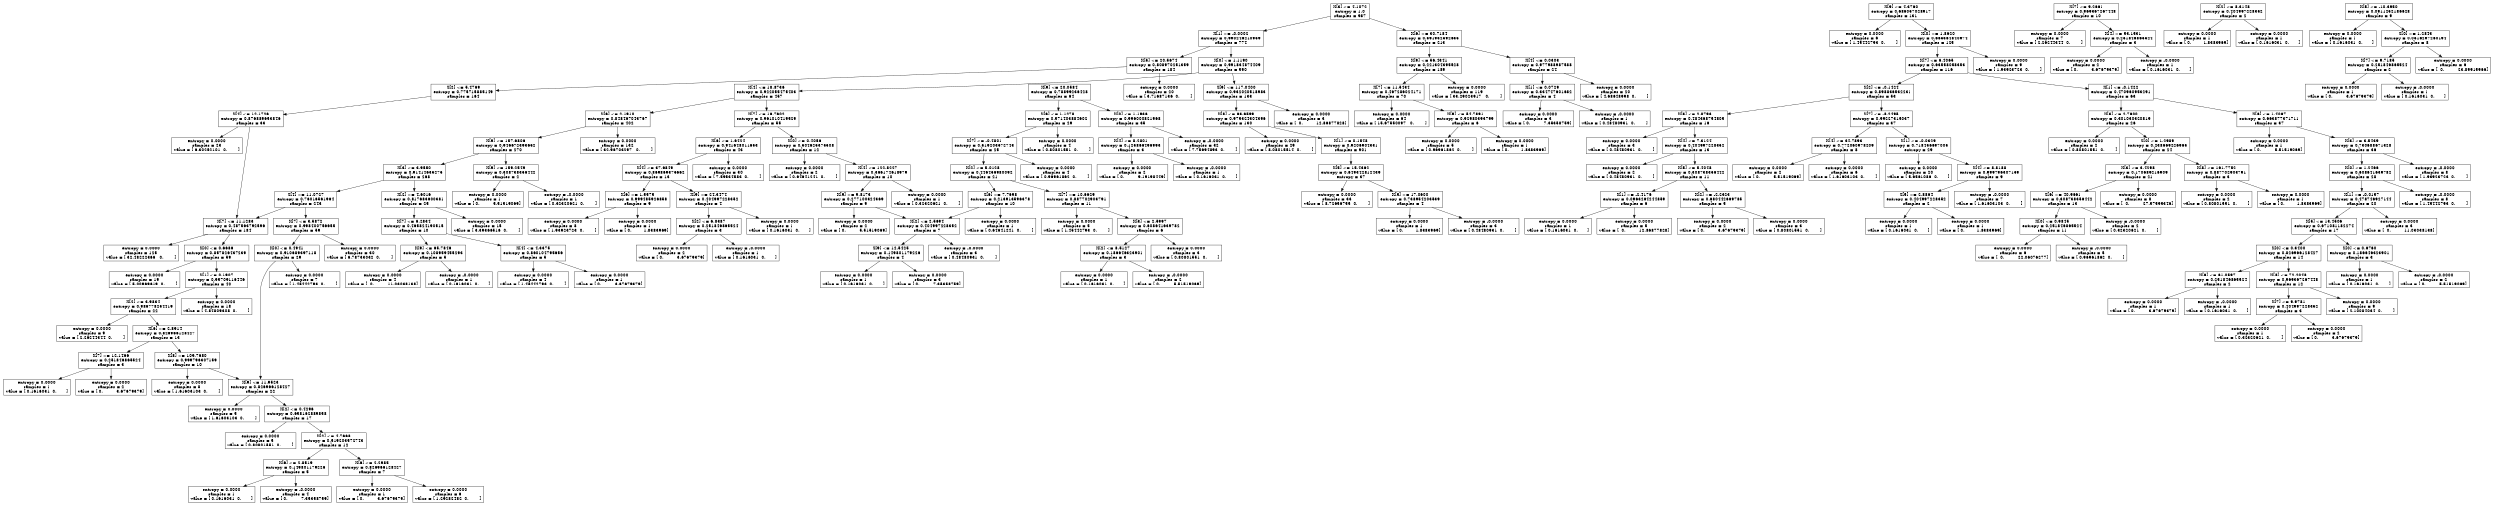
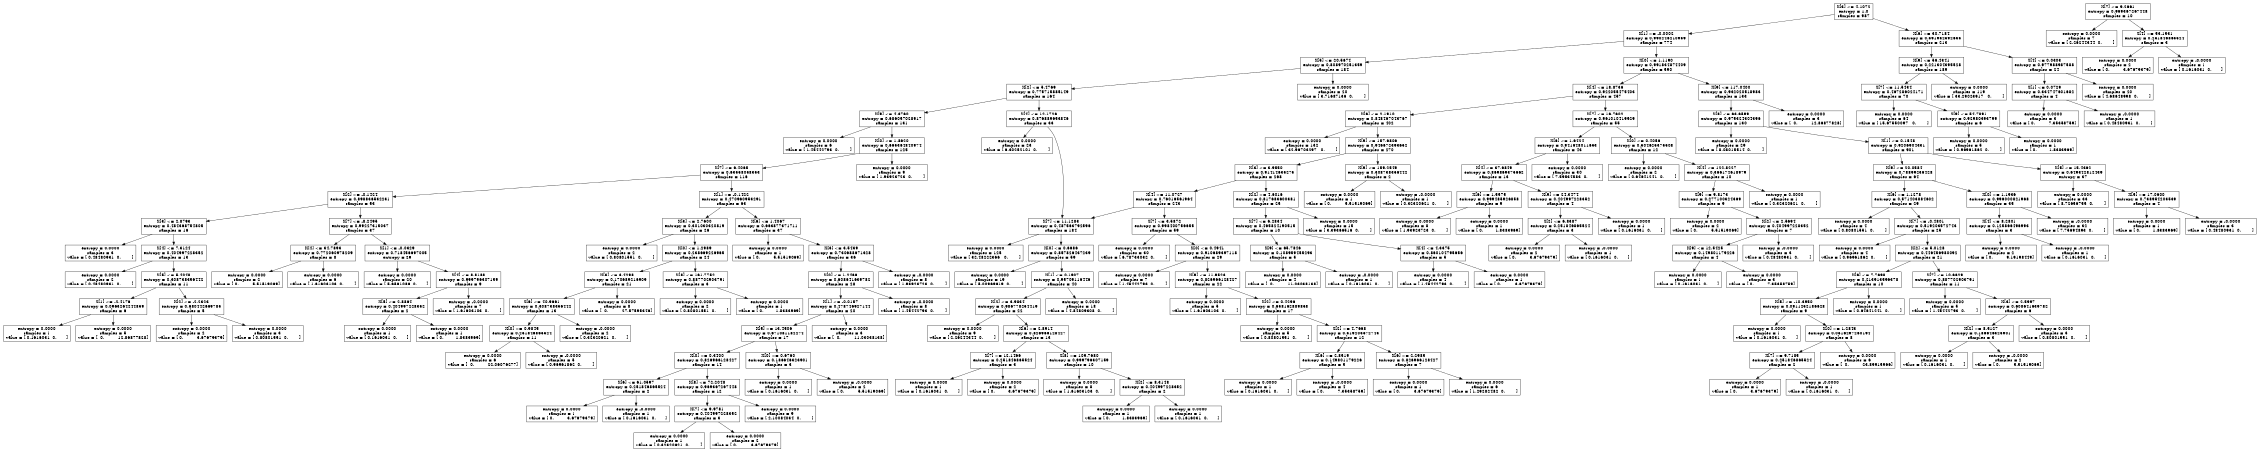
edge "X[2] <= 5.4769 entropy = 0.775715885149 samples = 164" -> "X[9] <= 4.3760 entropy = 0.686057028917 samples = 131": added
edge "X[1] <= 0.1548 entropy = 0.9206904331 samples = 901" -> "X[9] <= 20.0584 entropy = 0.78899236428 samples = 64": added
edge "X[6] <= 7.7698 entropy = 0.213913596378 samples = 10" -> "X[2] <= 2.5694 entropy = 0.404997228352 samples = 7": now "X[6] <= 7.7698 entropy = 0.213913596378 samples = 10" -> "X[5] <= -10.3950 entropy = 0.0911252186628 samples = 9"
edge "X[8] <= 109.7680 entropy = 0.999796307159 samples = 10" -> "X[9] <= 11.9523 entropy = 0.826966128427 samples = 22": now "X[8] <= 109.7680 entropy = 0.999796307159 samples = 10" -> "X[2] <= 8.3148 entropy = 0.404997228352 samples = 2"
